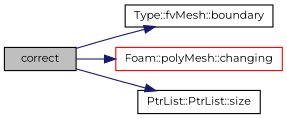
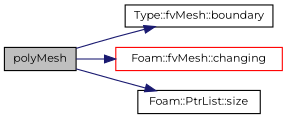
node "correct": label "correct" -> "polyMesh"
node "Foam::polyMesh::changing": label "Foam::polyMesh::changing" -> "Foam::fvMesh::changing"
node "PtrList::PtrList::size": label "PtrList::PtrList::size" -> "Foam::PtrList::size"
